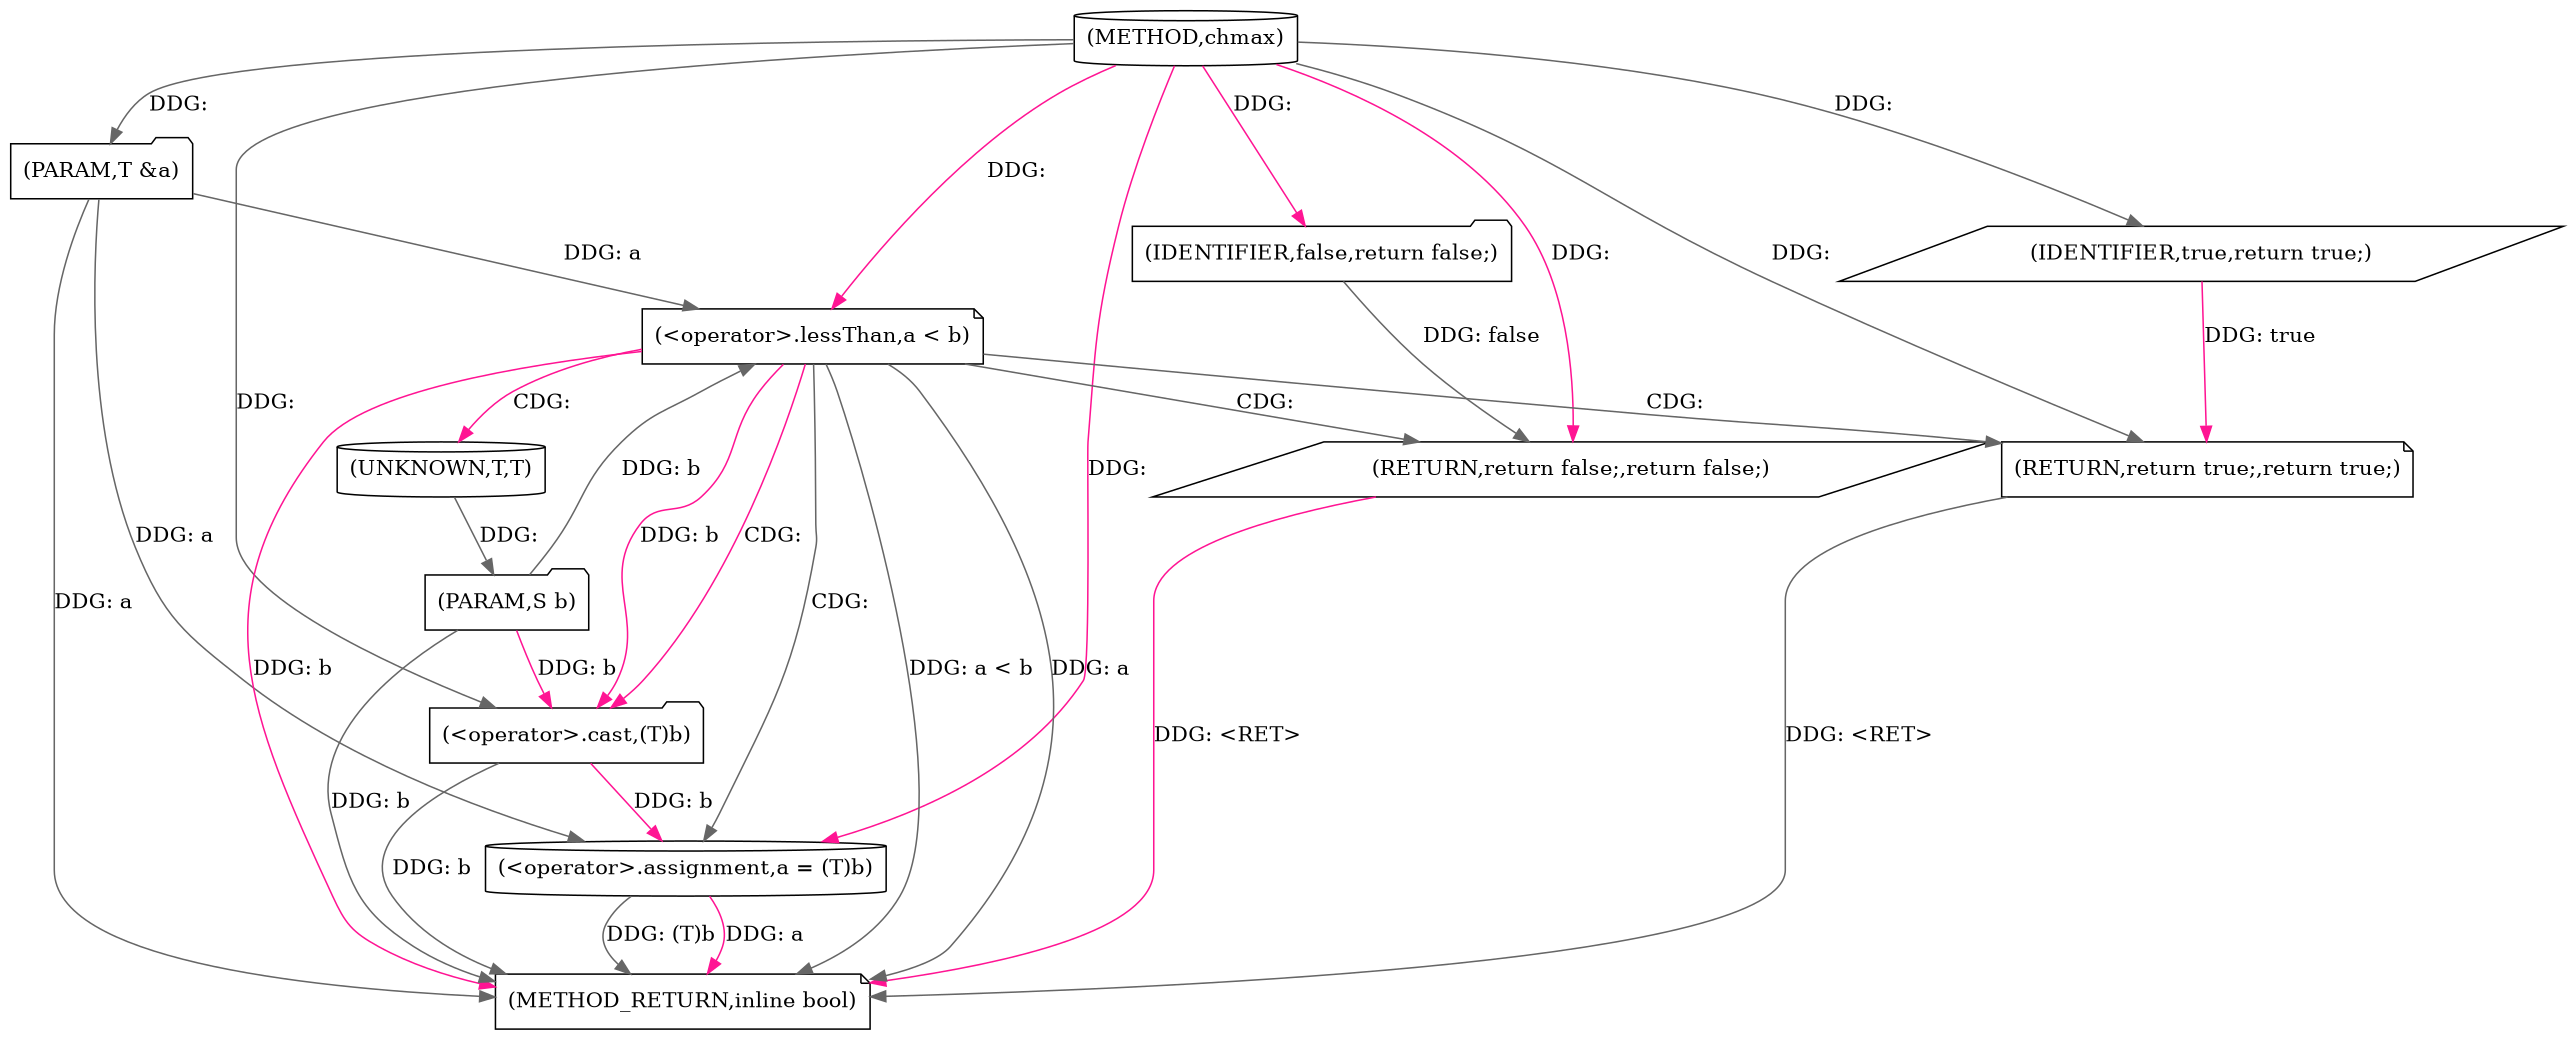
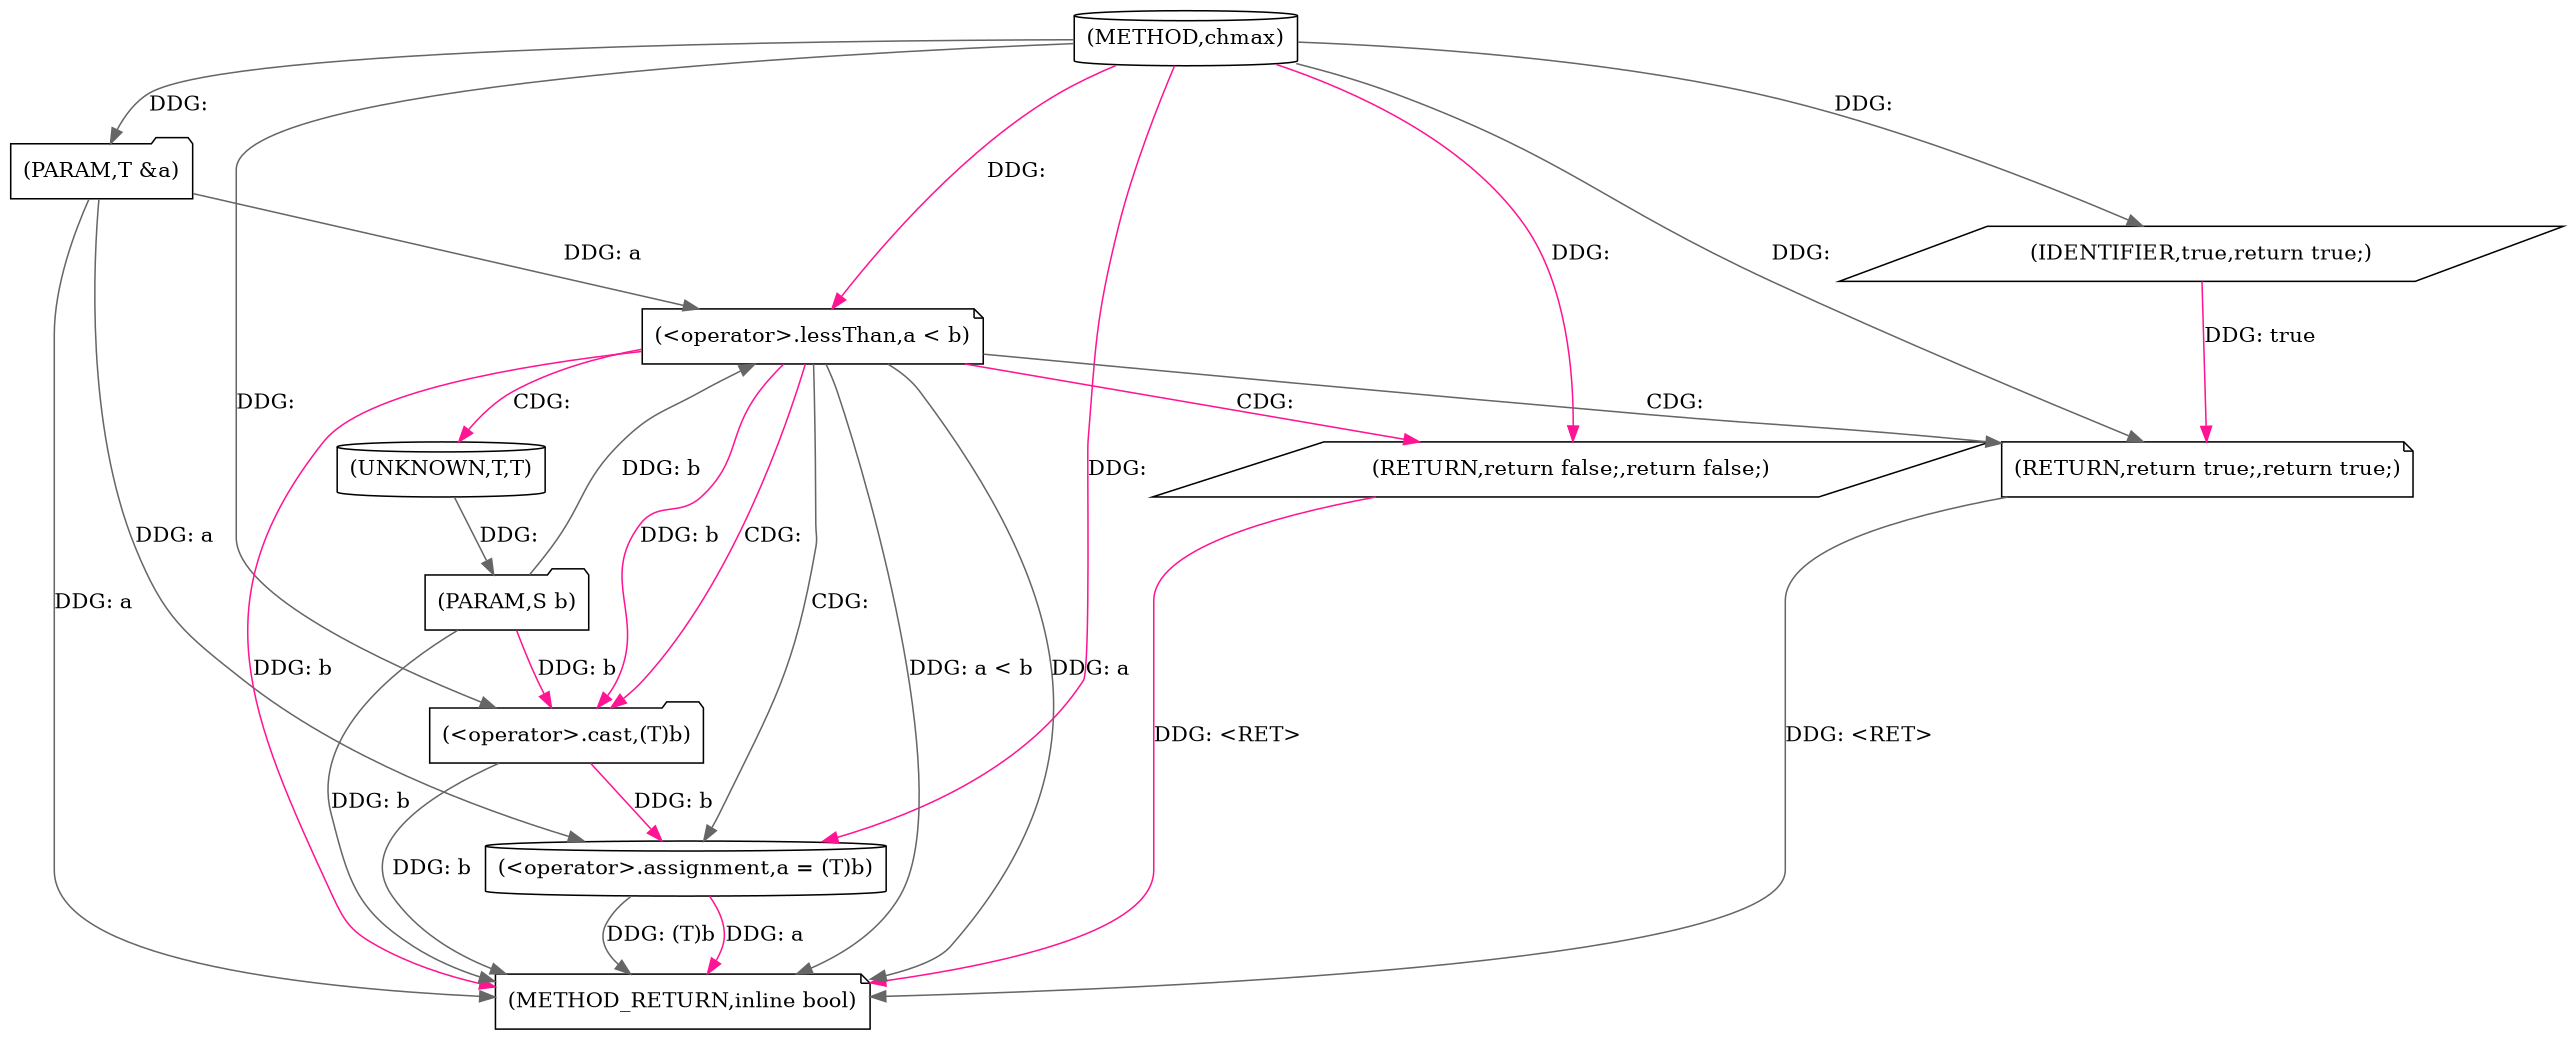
node "(IDENTIFIER,false,return false;)": removed
edge "(<operator>.lessThan,a < b)" -> "(RETURN,return false;,return false;)": color gray40 -> deeppink
